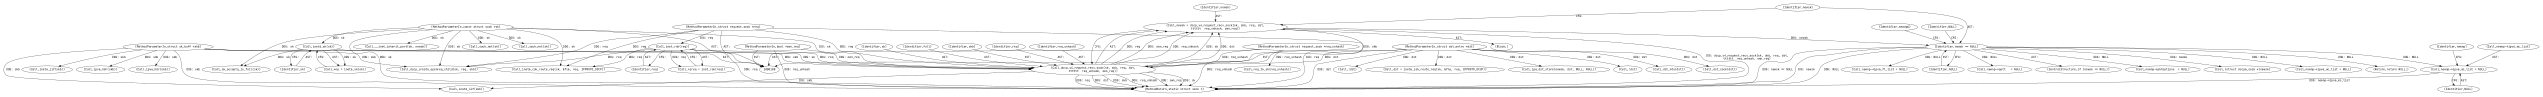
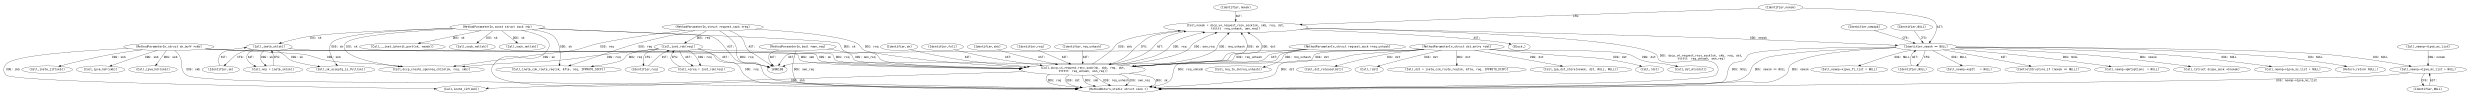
node "(Identifier,newnp)": removed
edge "(Call,newnp->ipv6_mc_list)" -> "(Call,newnp->ipv6_mc_list = NULL)": label "AST: " -> "DDG: newsk"
edge "(MethodParameterIn,bool *own_req)" -> "(MethodReturn,static struct sock *)": label "DDG: req_unhash" -> "DDG: own_req"
node "(Call,dst_sock(dst))": label "(Call,dst_sock(dst))" -> "(Call,dst_release(dst))"
